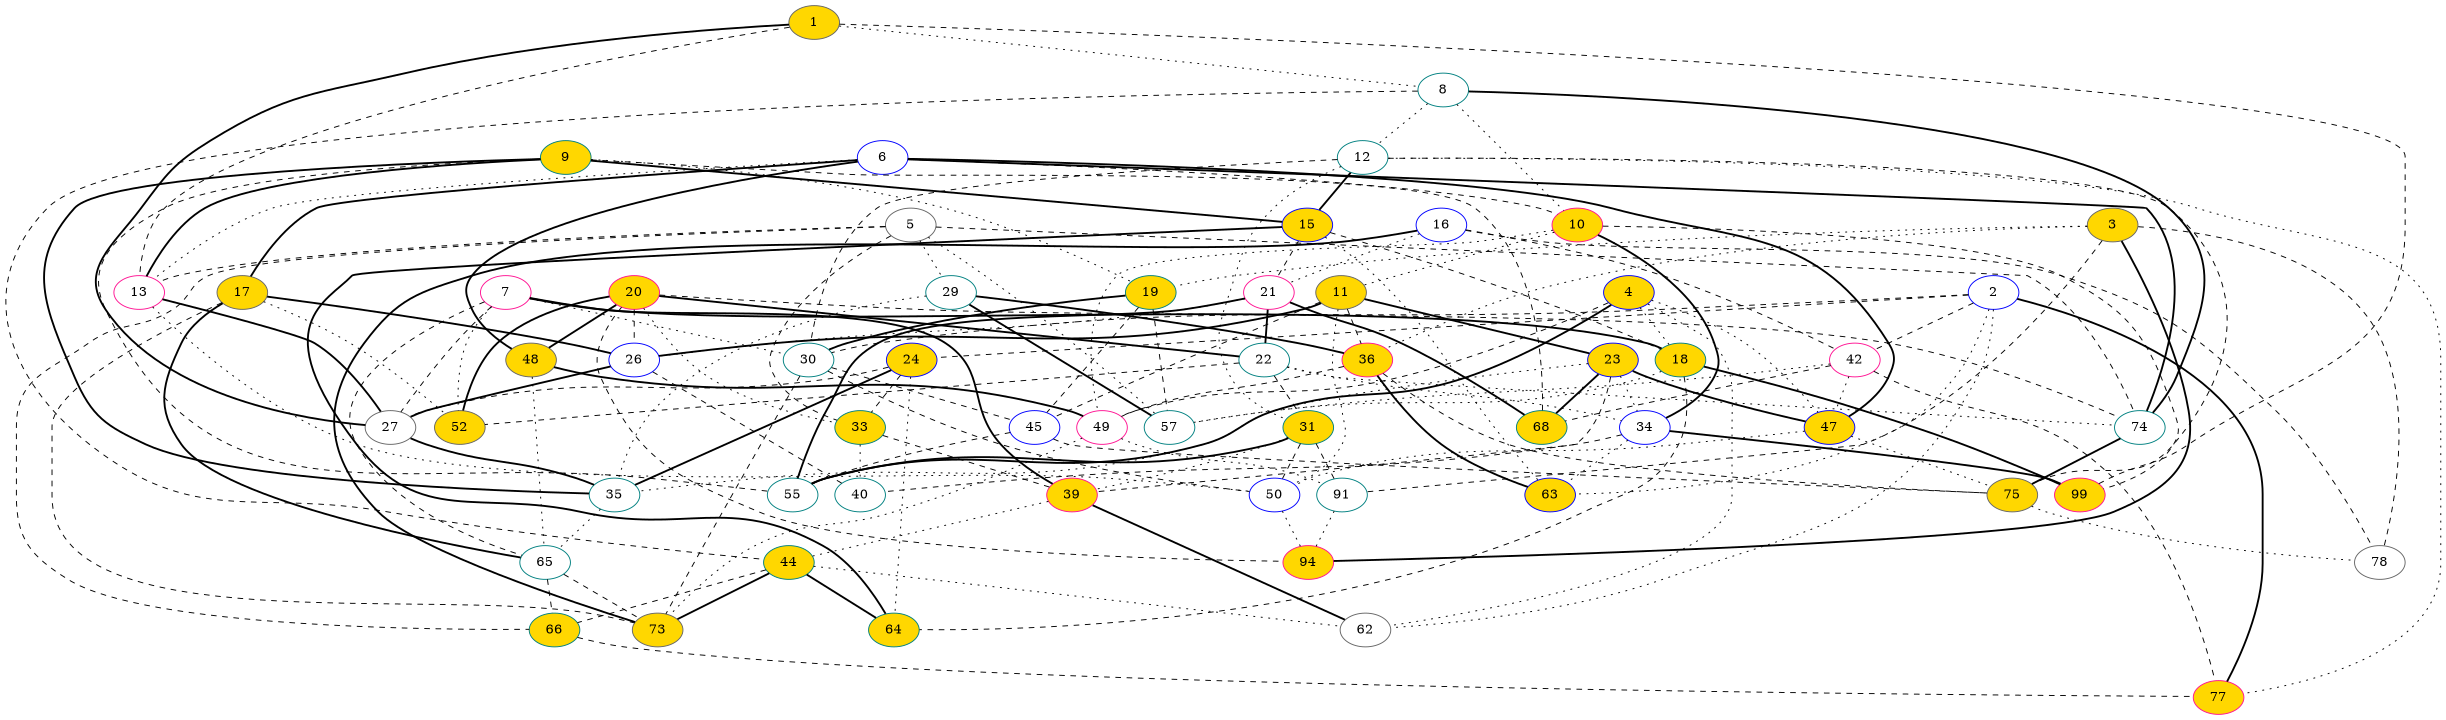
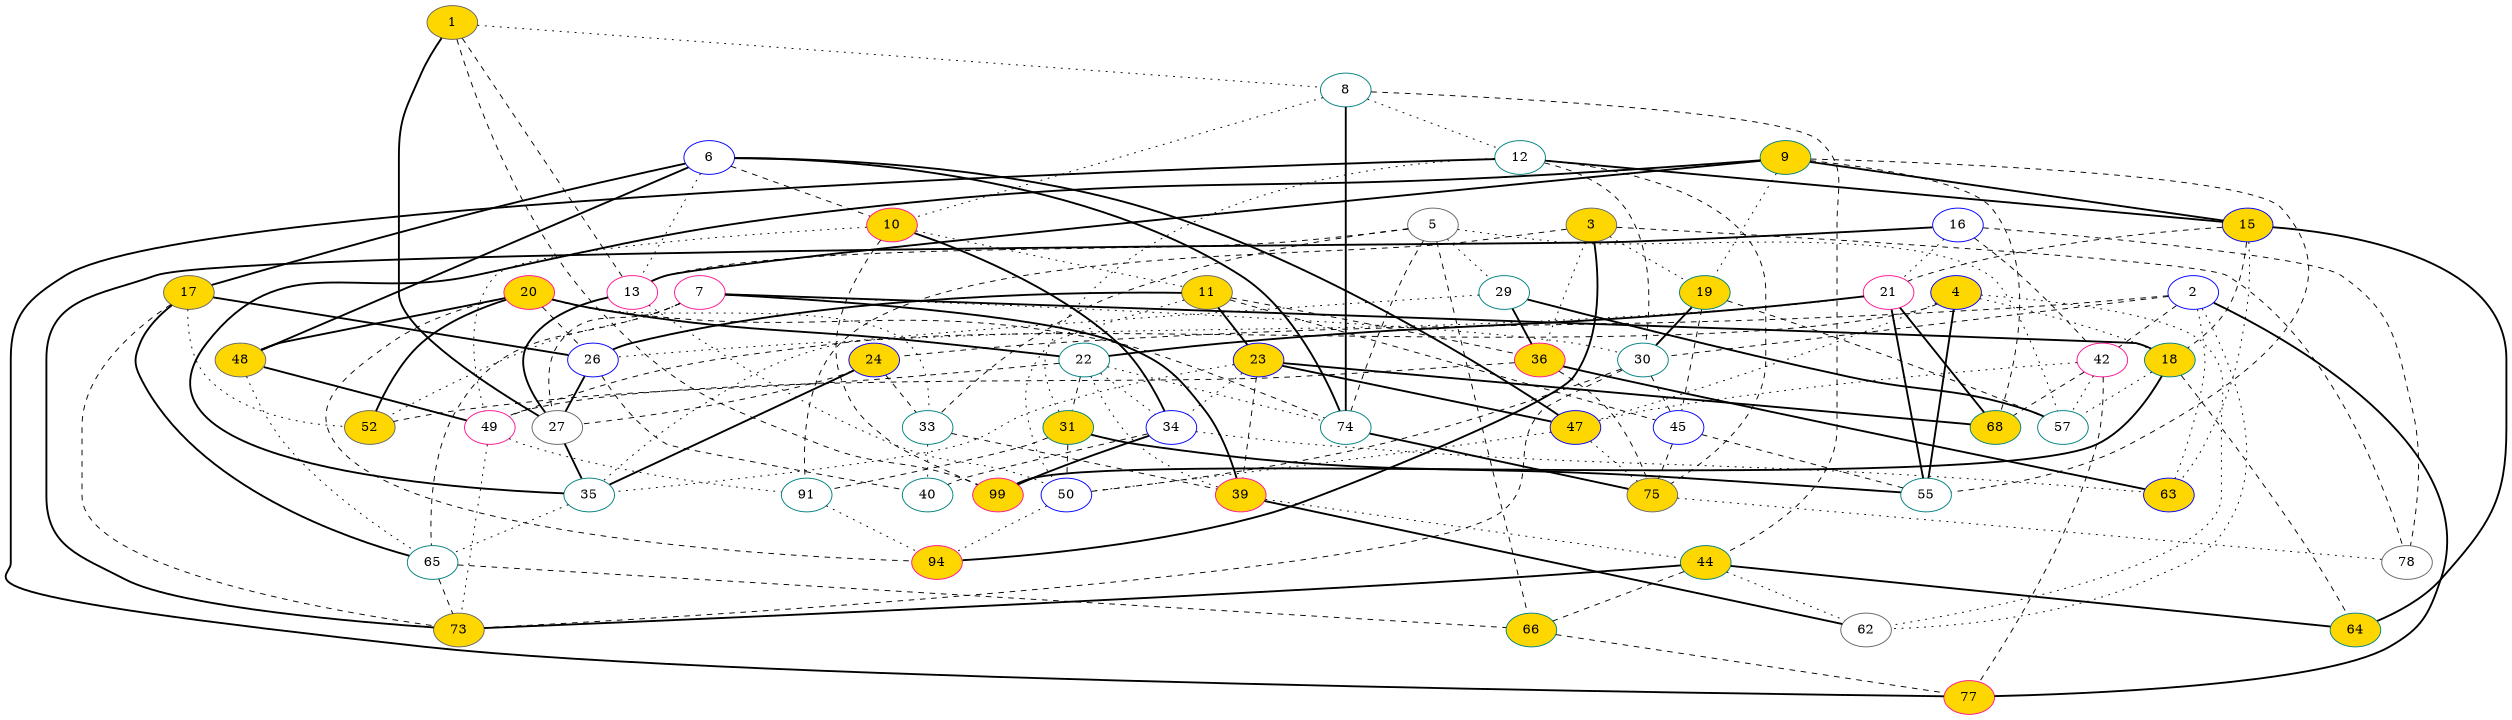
edge "12" -- "77": style dotted -> bold
node "33": fillcolor gold -> white
edge "31" -- "39": now "22" -- "39"
edge "24" -- "64": removed
